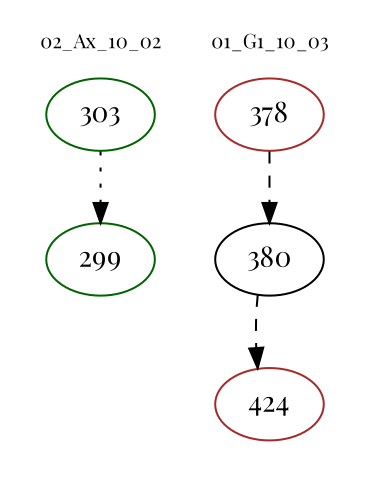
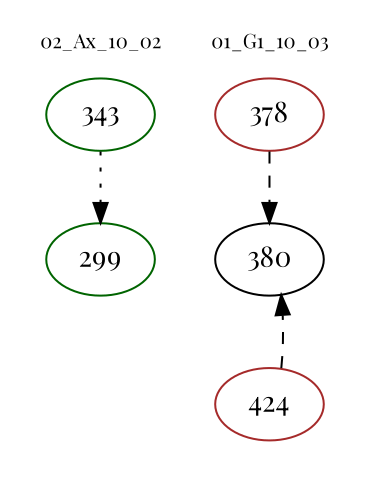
node "303": label "303" -> "343"
edge "380" -> "424": reversed
